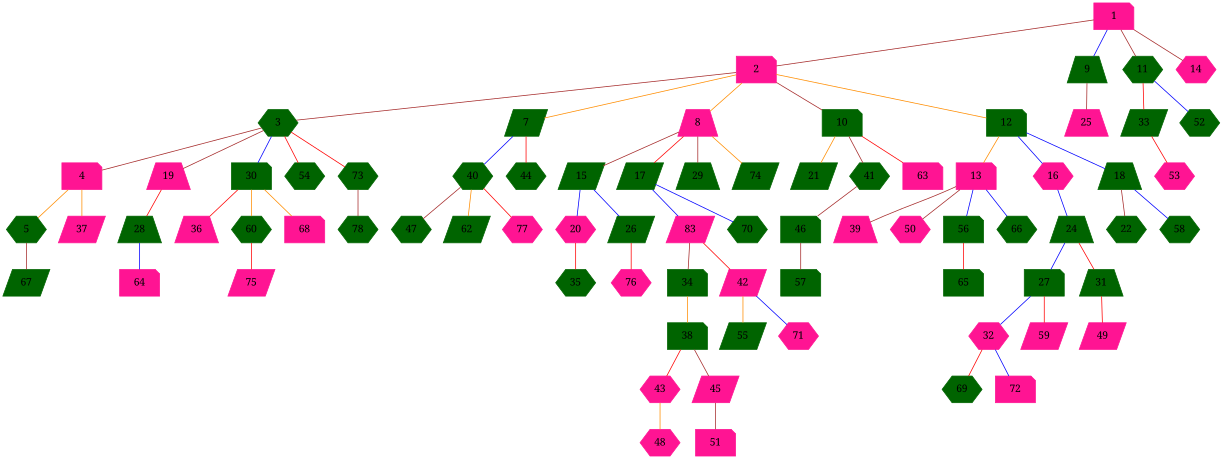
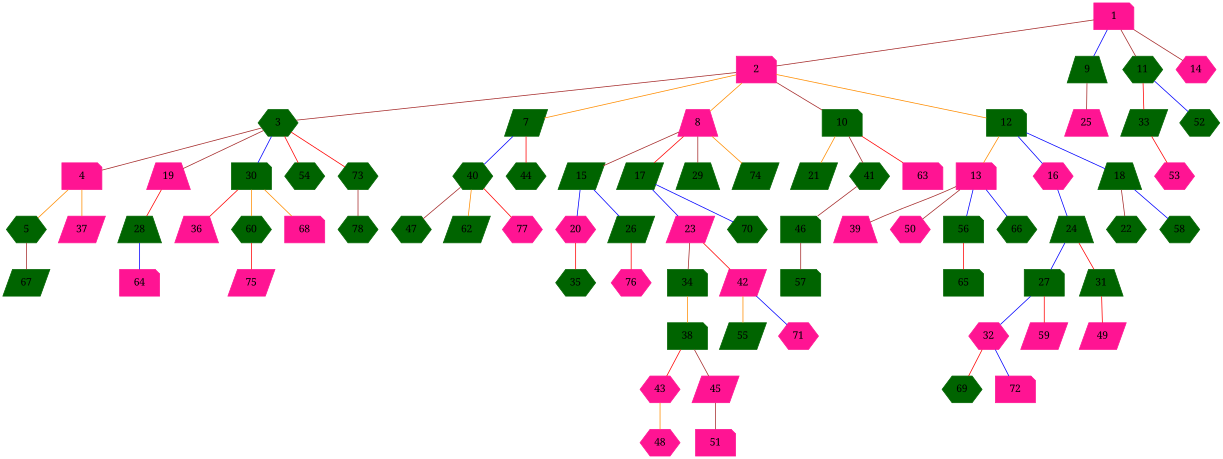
node "83": label "83" -> "23"
